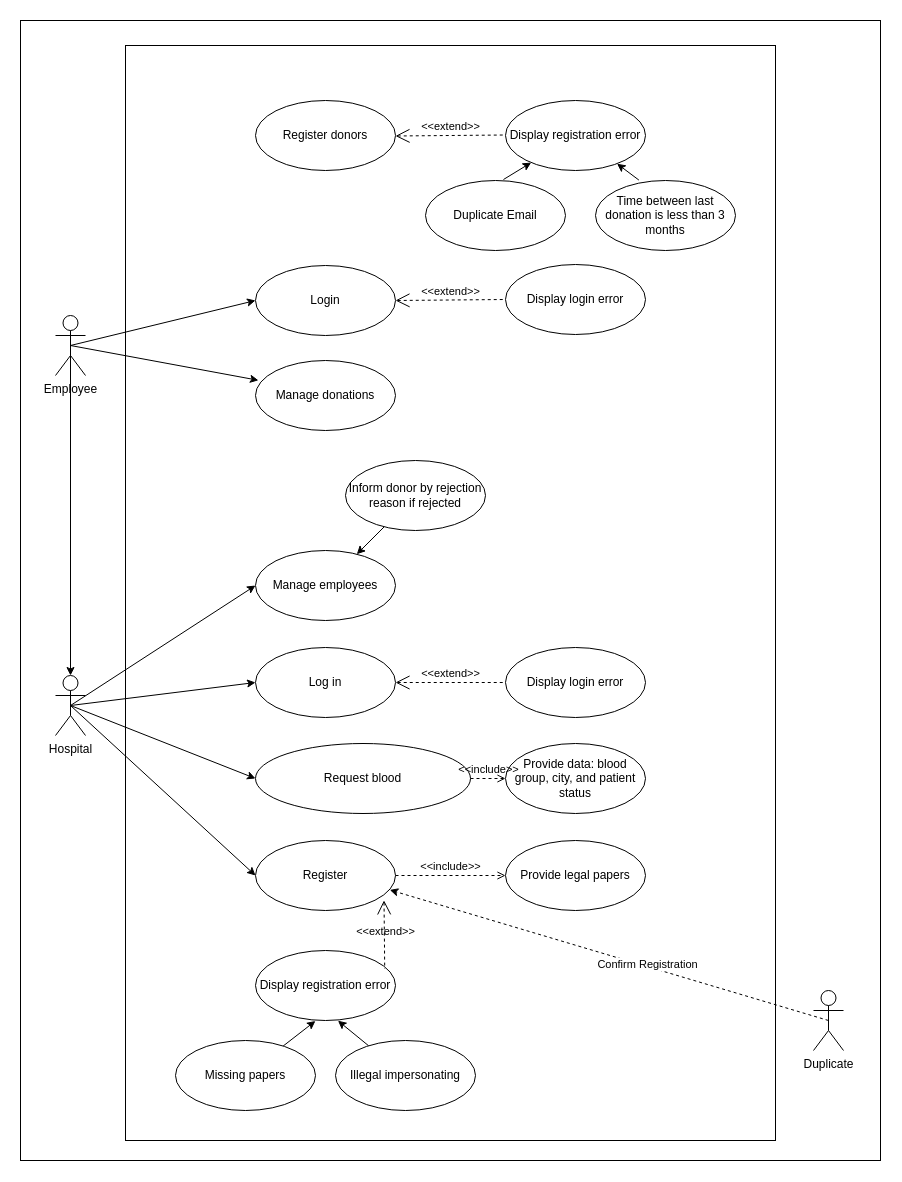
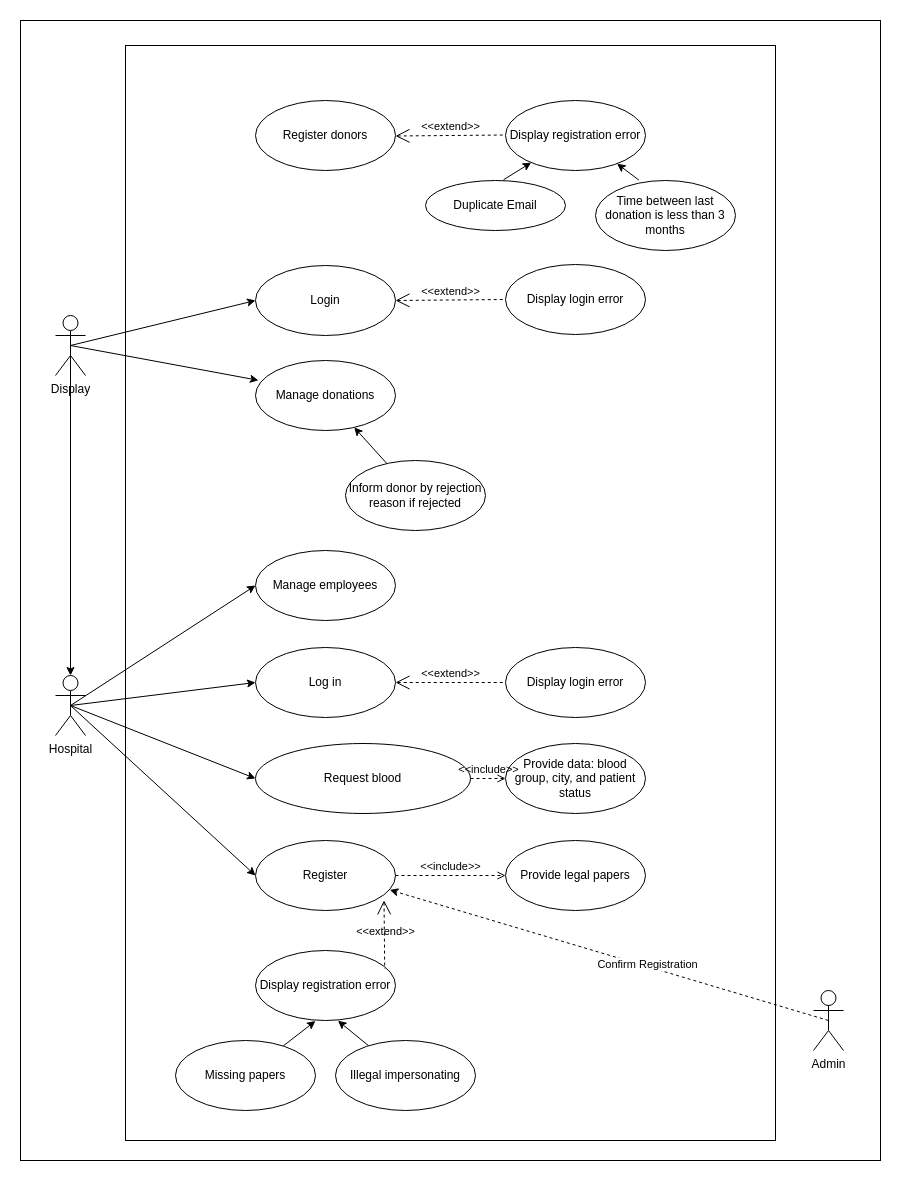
node "Duplicate Email": size 140x70 -> 140x50
node "Employee": label "Employee" -> "Display"
edge "Inform donor by rejection reason if rejected" -> "Manage employees": now "Inform donor by rejection reason if rejected" -> "Manage donations"
node "Duplicate": label "Duplicate" -> "Admin"
